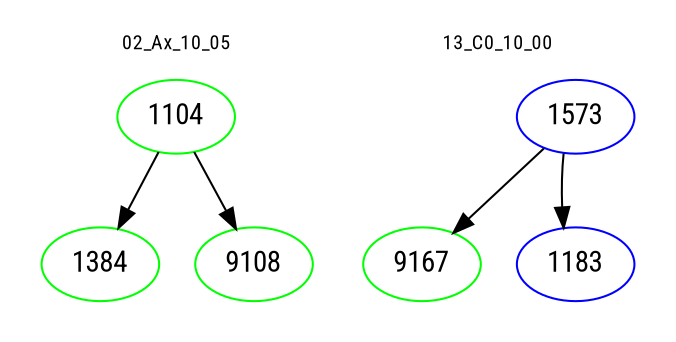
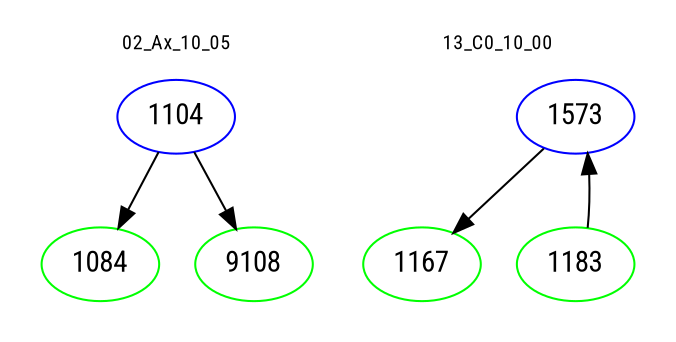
node "1104": color green -> blue
edge "1573" -> "1183": reversed
node "1384": label "1384" -> "1084"
node "9167": label "9167" -> "1167"
node "1183": color blue -> green
